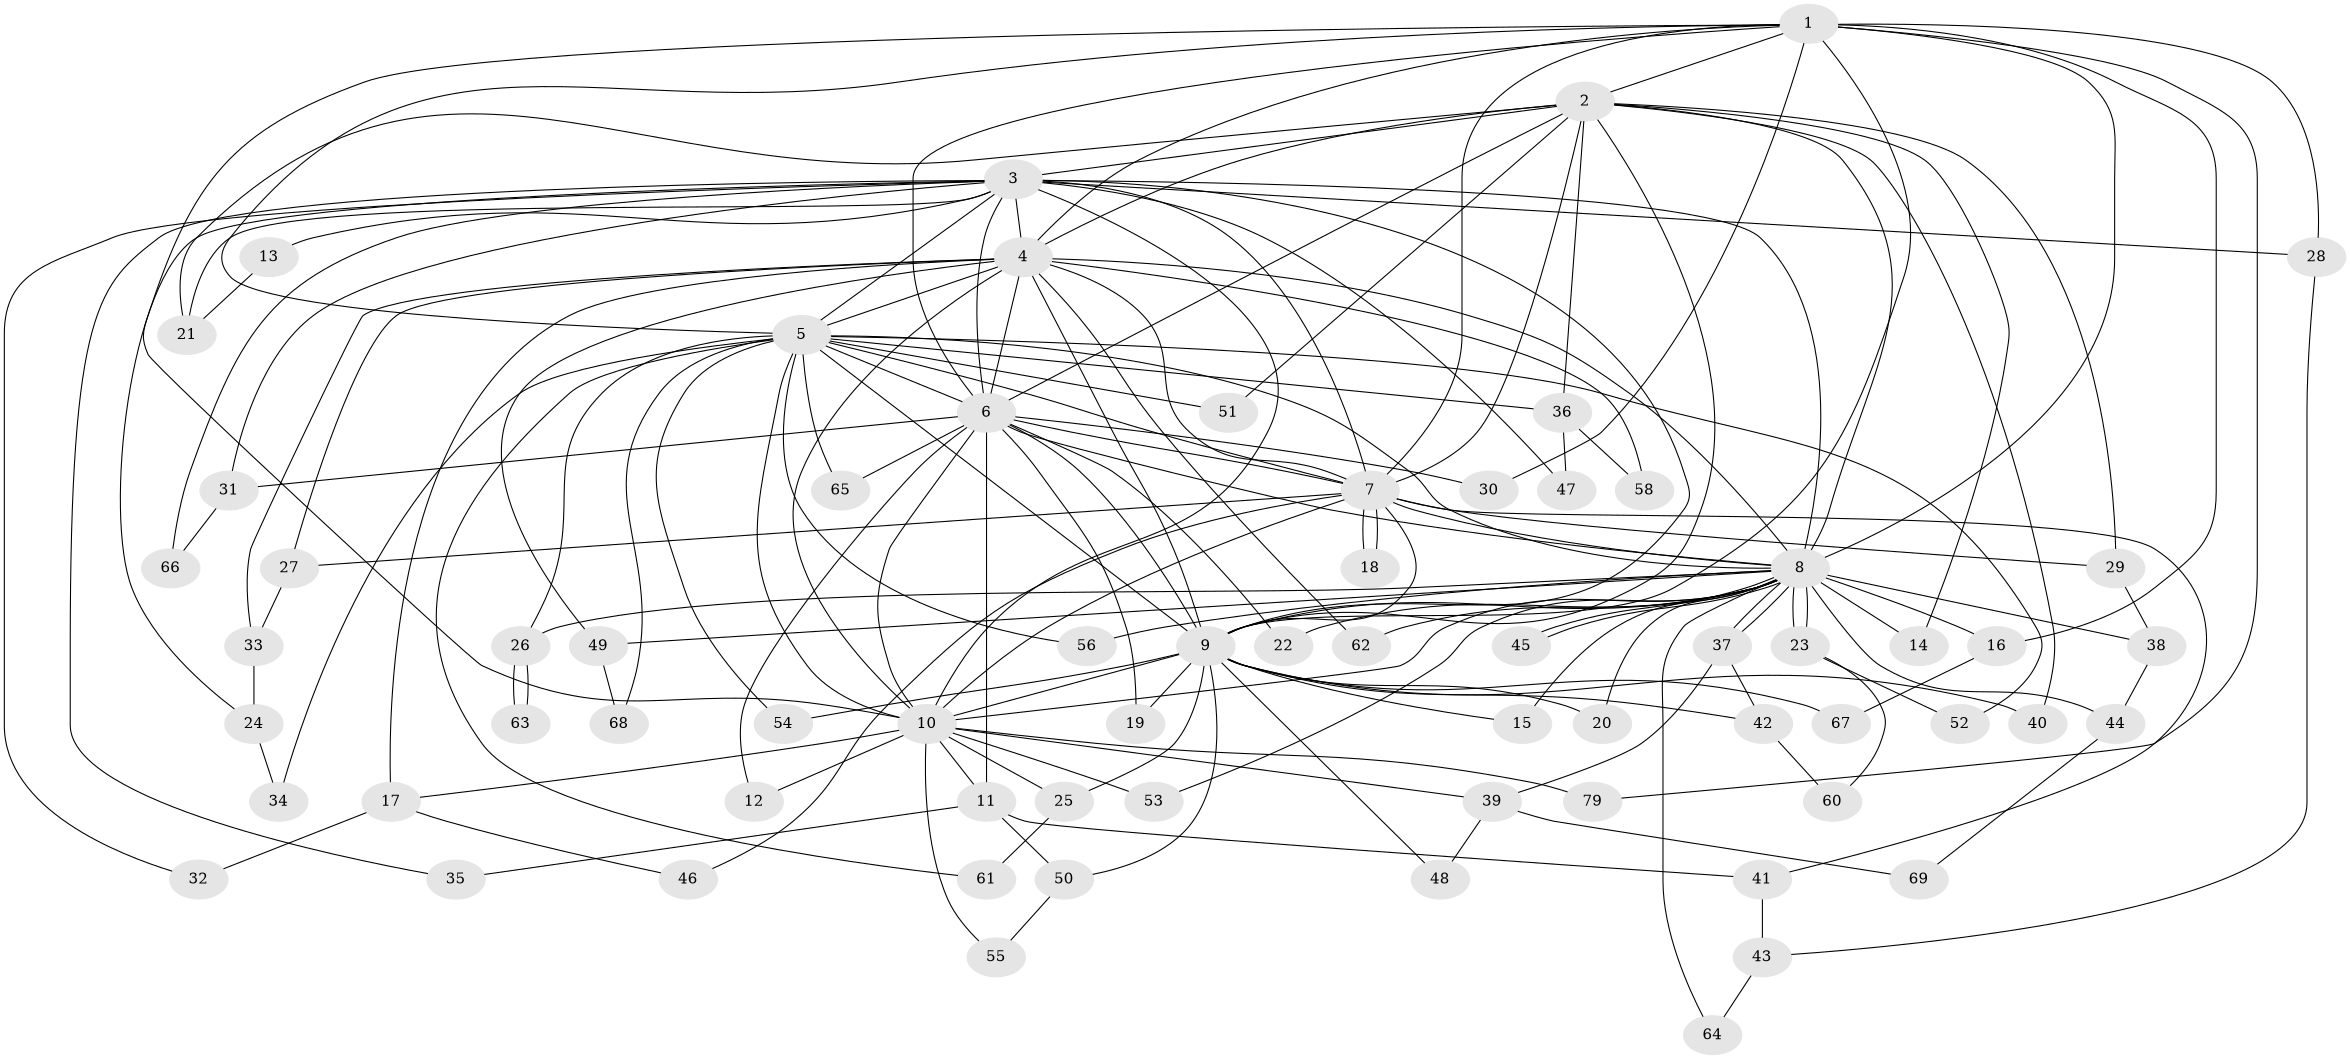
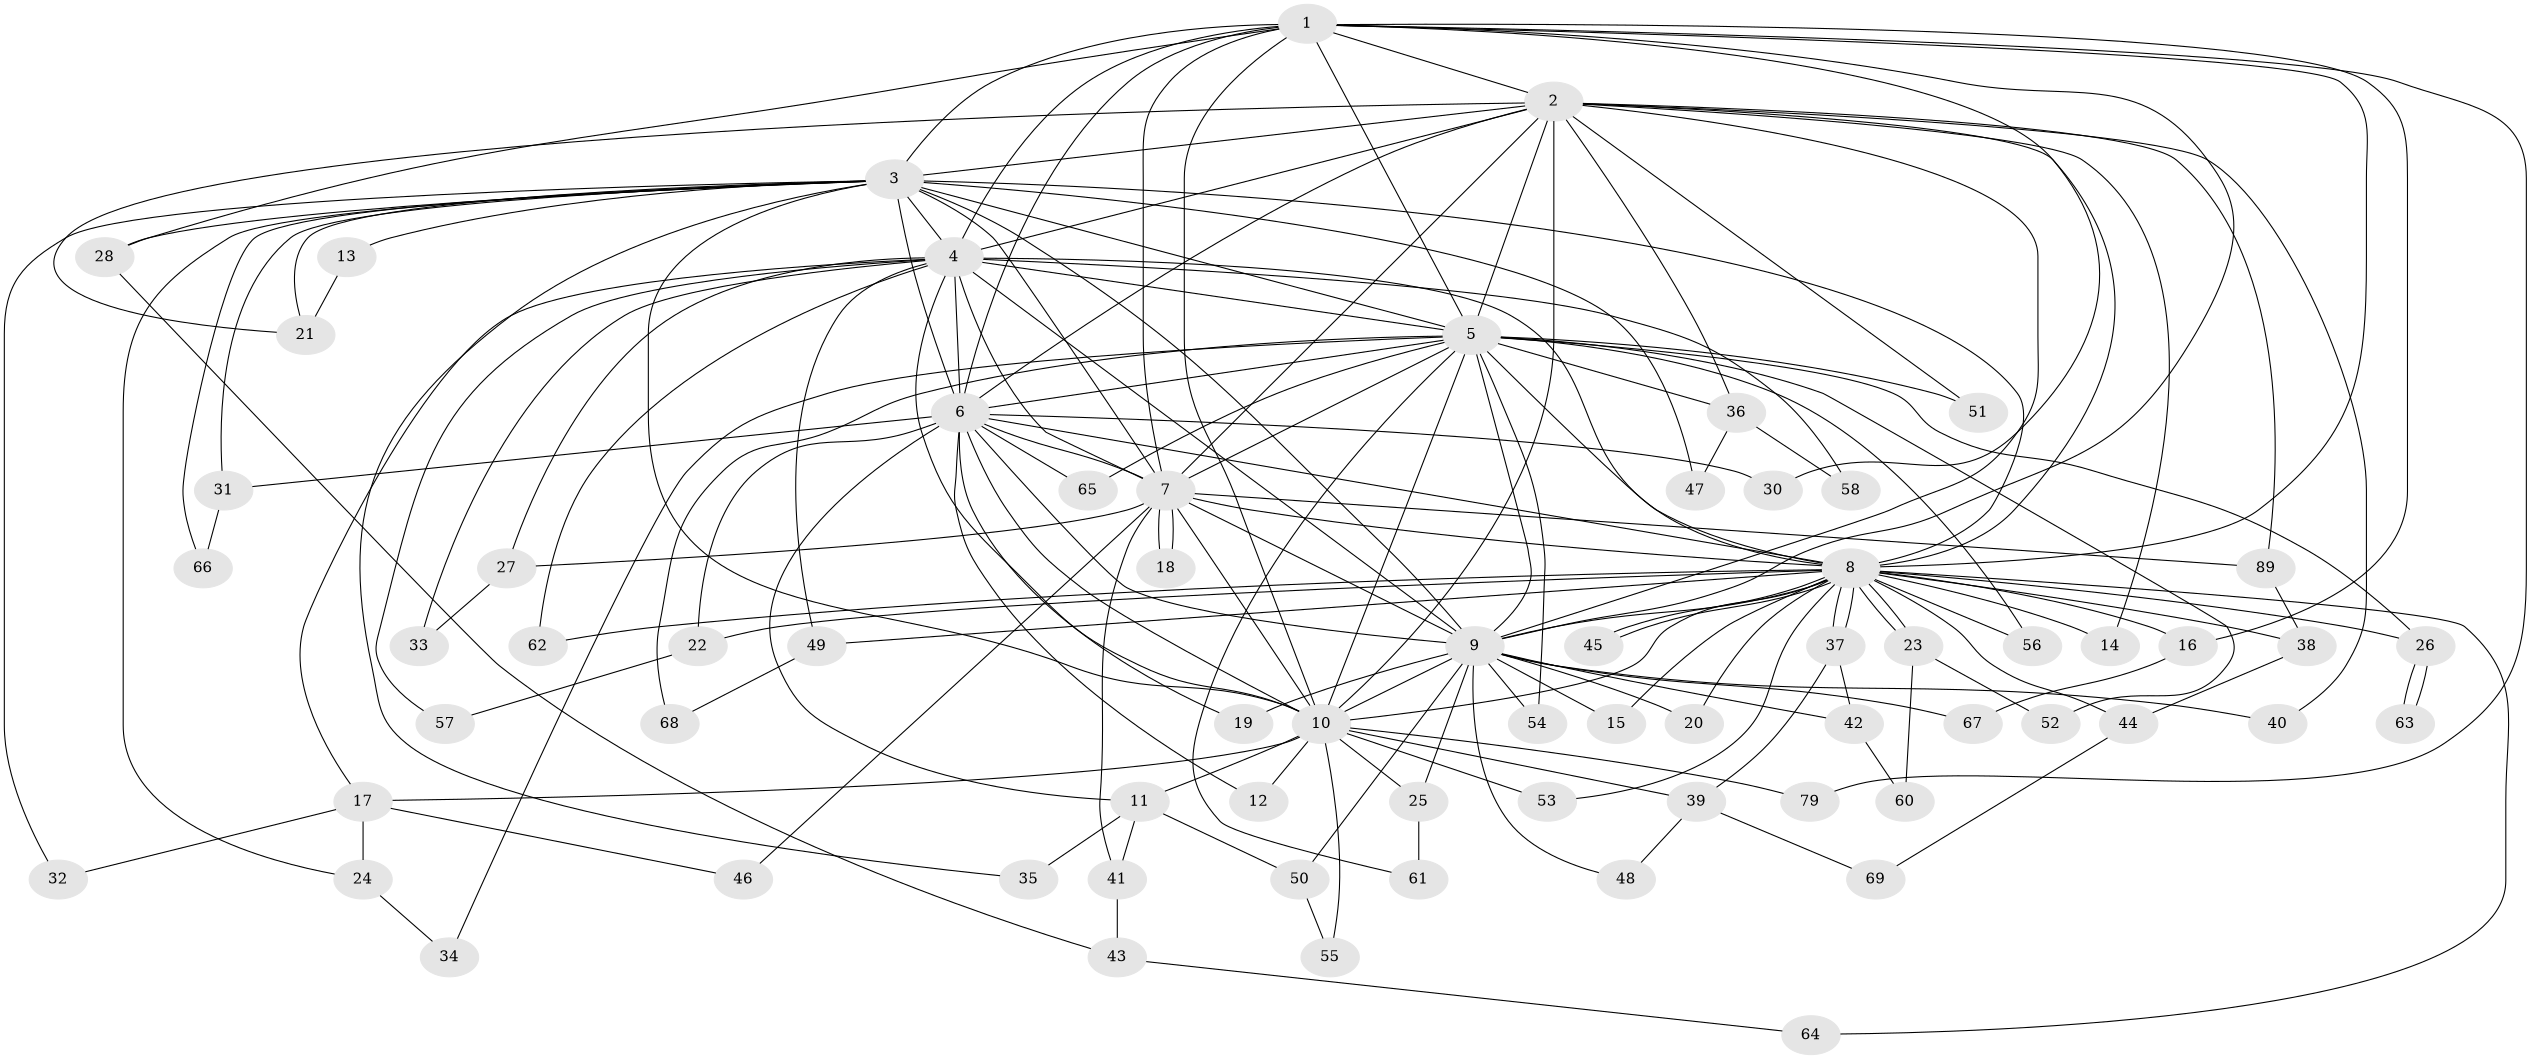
edge "1" -- "3": added
edge "2" -- "5": added
edge "2" -- "10": added
node "29": label "29" -> "89"
edge "33" -- "24": now "17" -- "24"
node "57": added
